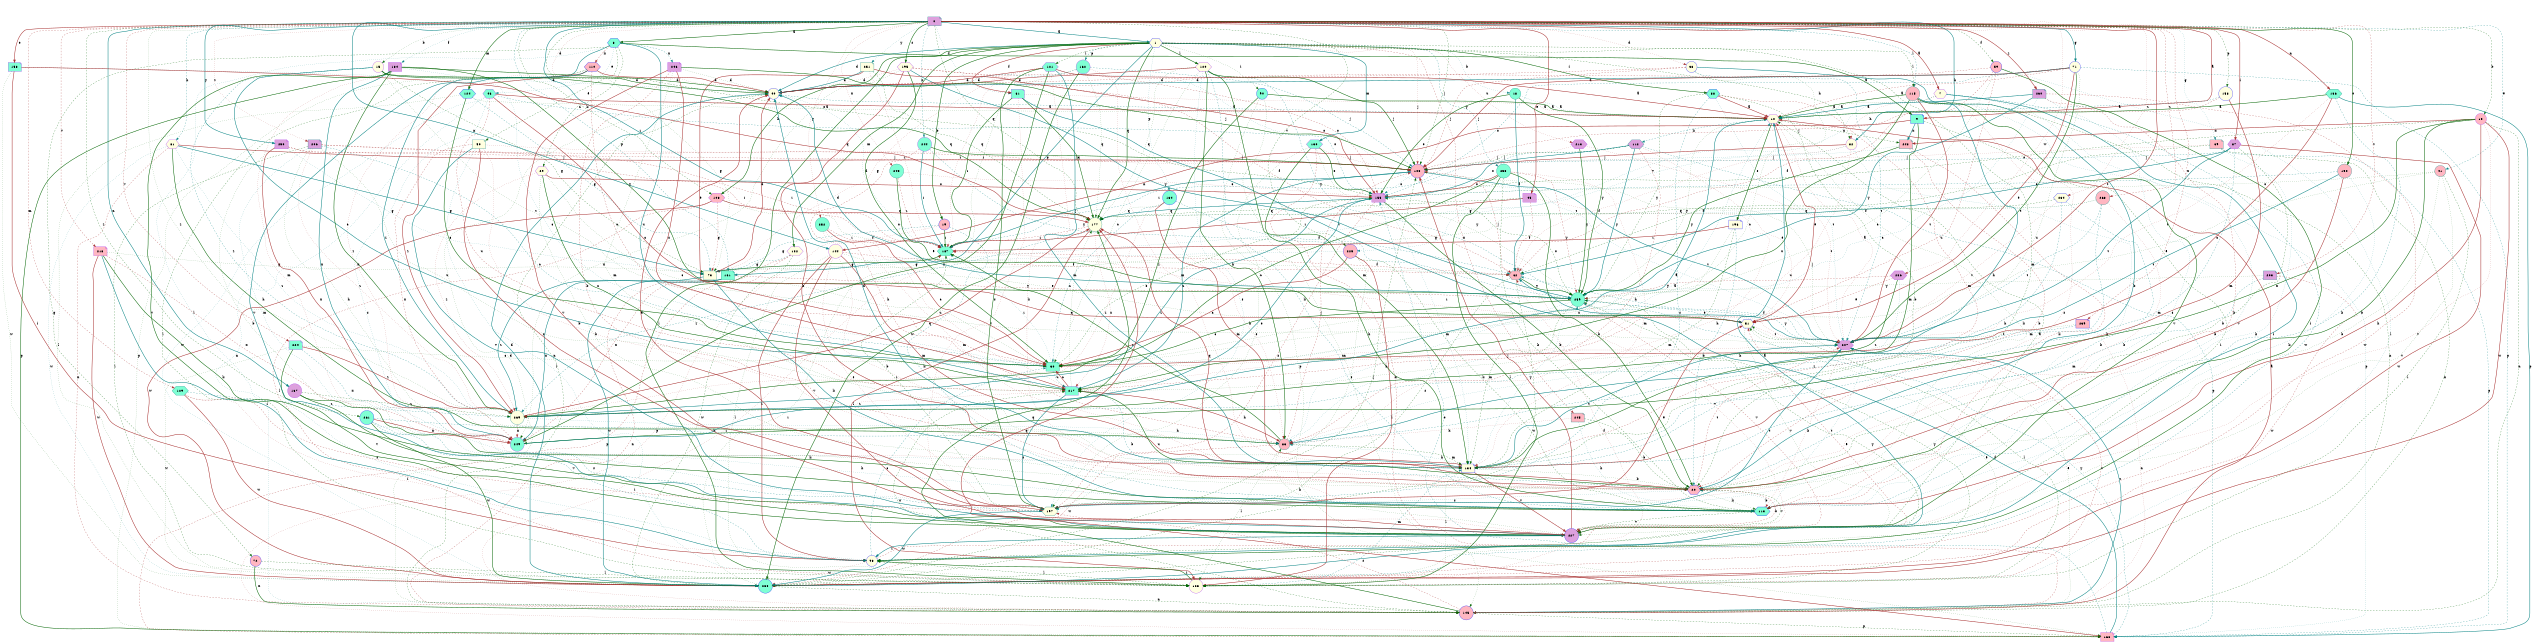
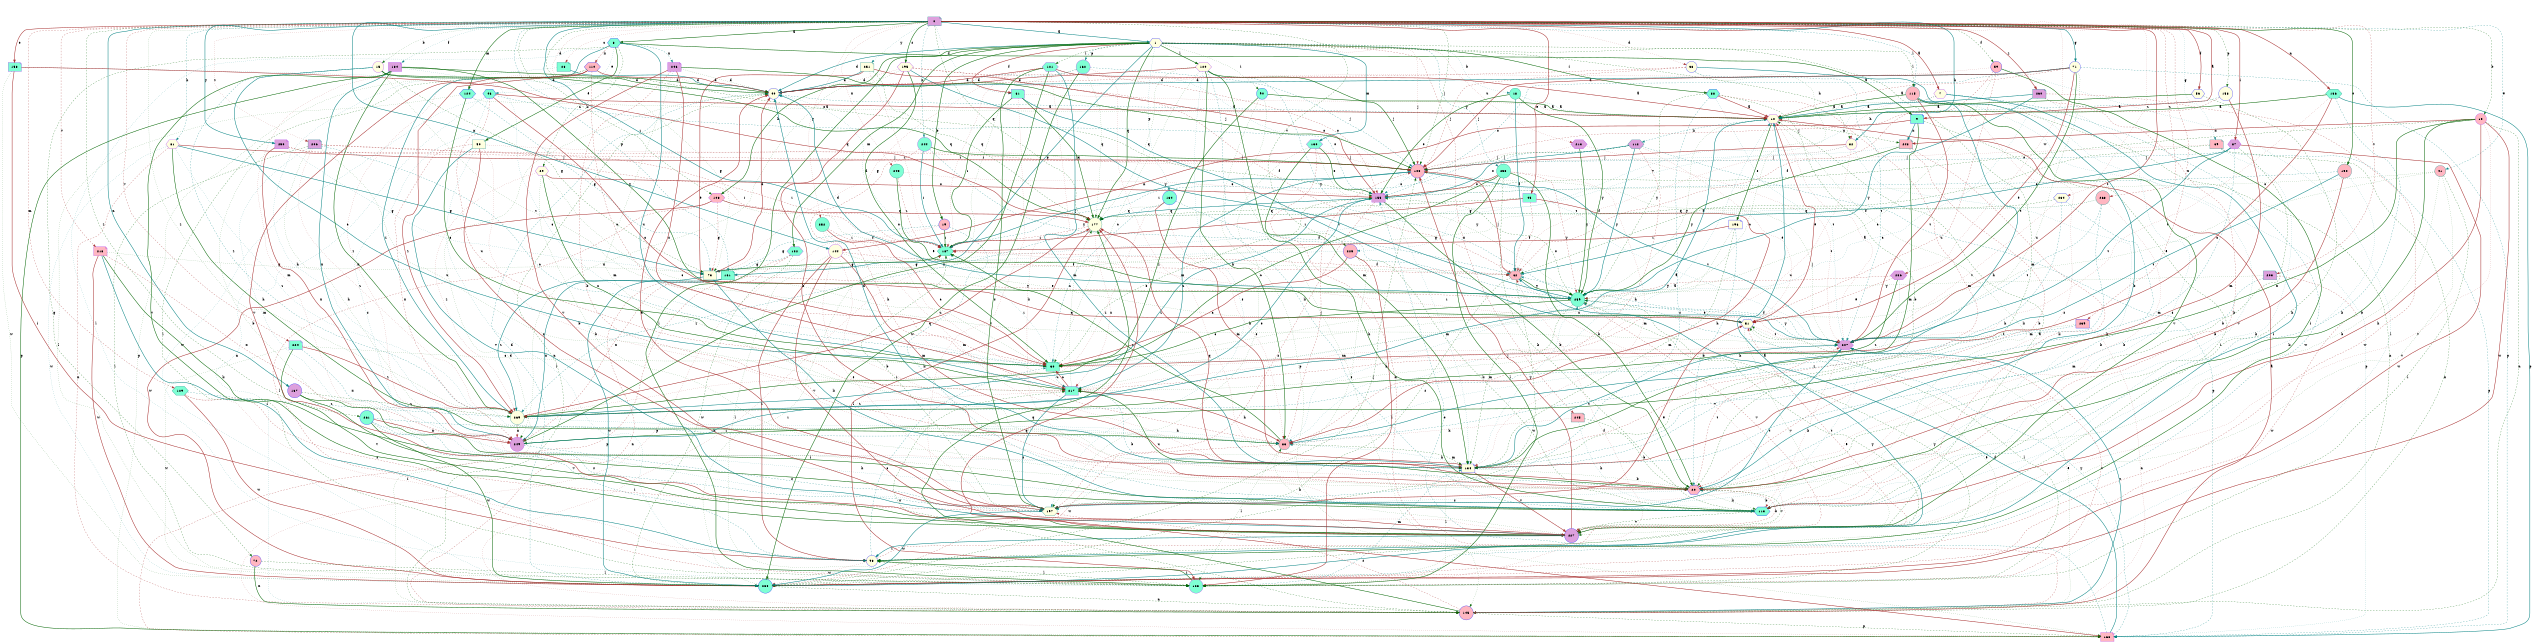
node "28": added
edge "59" -> "40": style dashed -> dotted
node "46": color purple -> blue
node "56": added
edge "3" -> "50": style dashed -> bold
node "45": fillcolor plum -> aquamarine
edge "62" -> "103": style dashed -> bold
node "132": fillcolor lightyellow -> aquamarine
edge "115" -> "217": removed, label "u"
edge "45" -> "83": style dotted -> bold
edge "3" -> "93": now "3" -> "123"
edge "238" -> "40": style bold -> dashed
node "137": color purple -> blue
node "249": fillcolor aquamarine -> plum
edge "110" -> "227": color teal -> brown
edge "137" -> "113": label "k" -> "i"
edge "249" -> "197": added, label "s"
node "123": fillcolor lightyellow -> aquamarine
